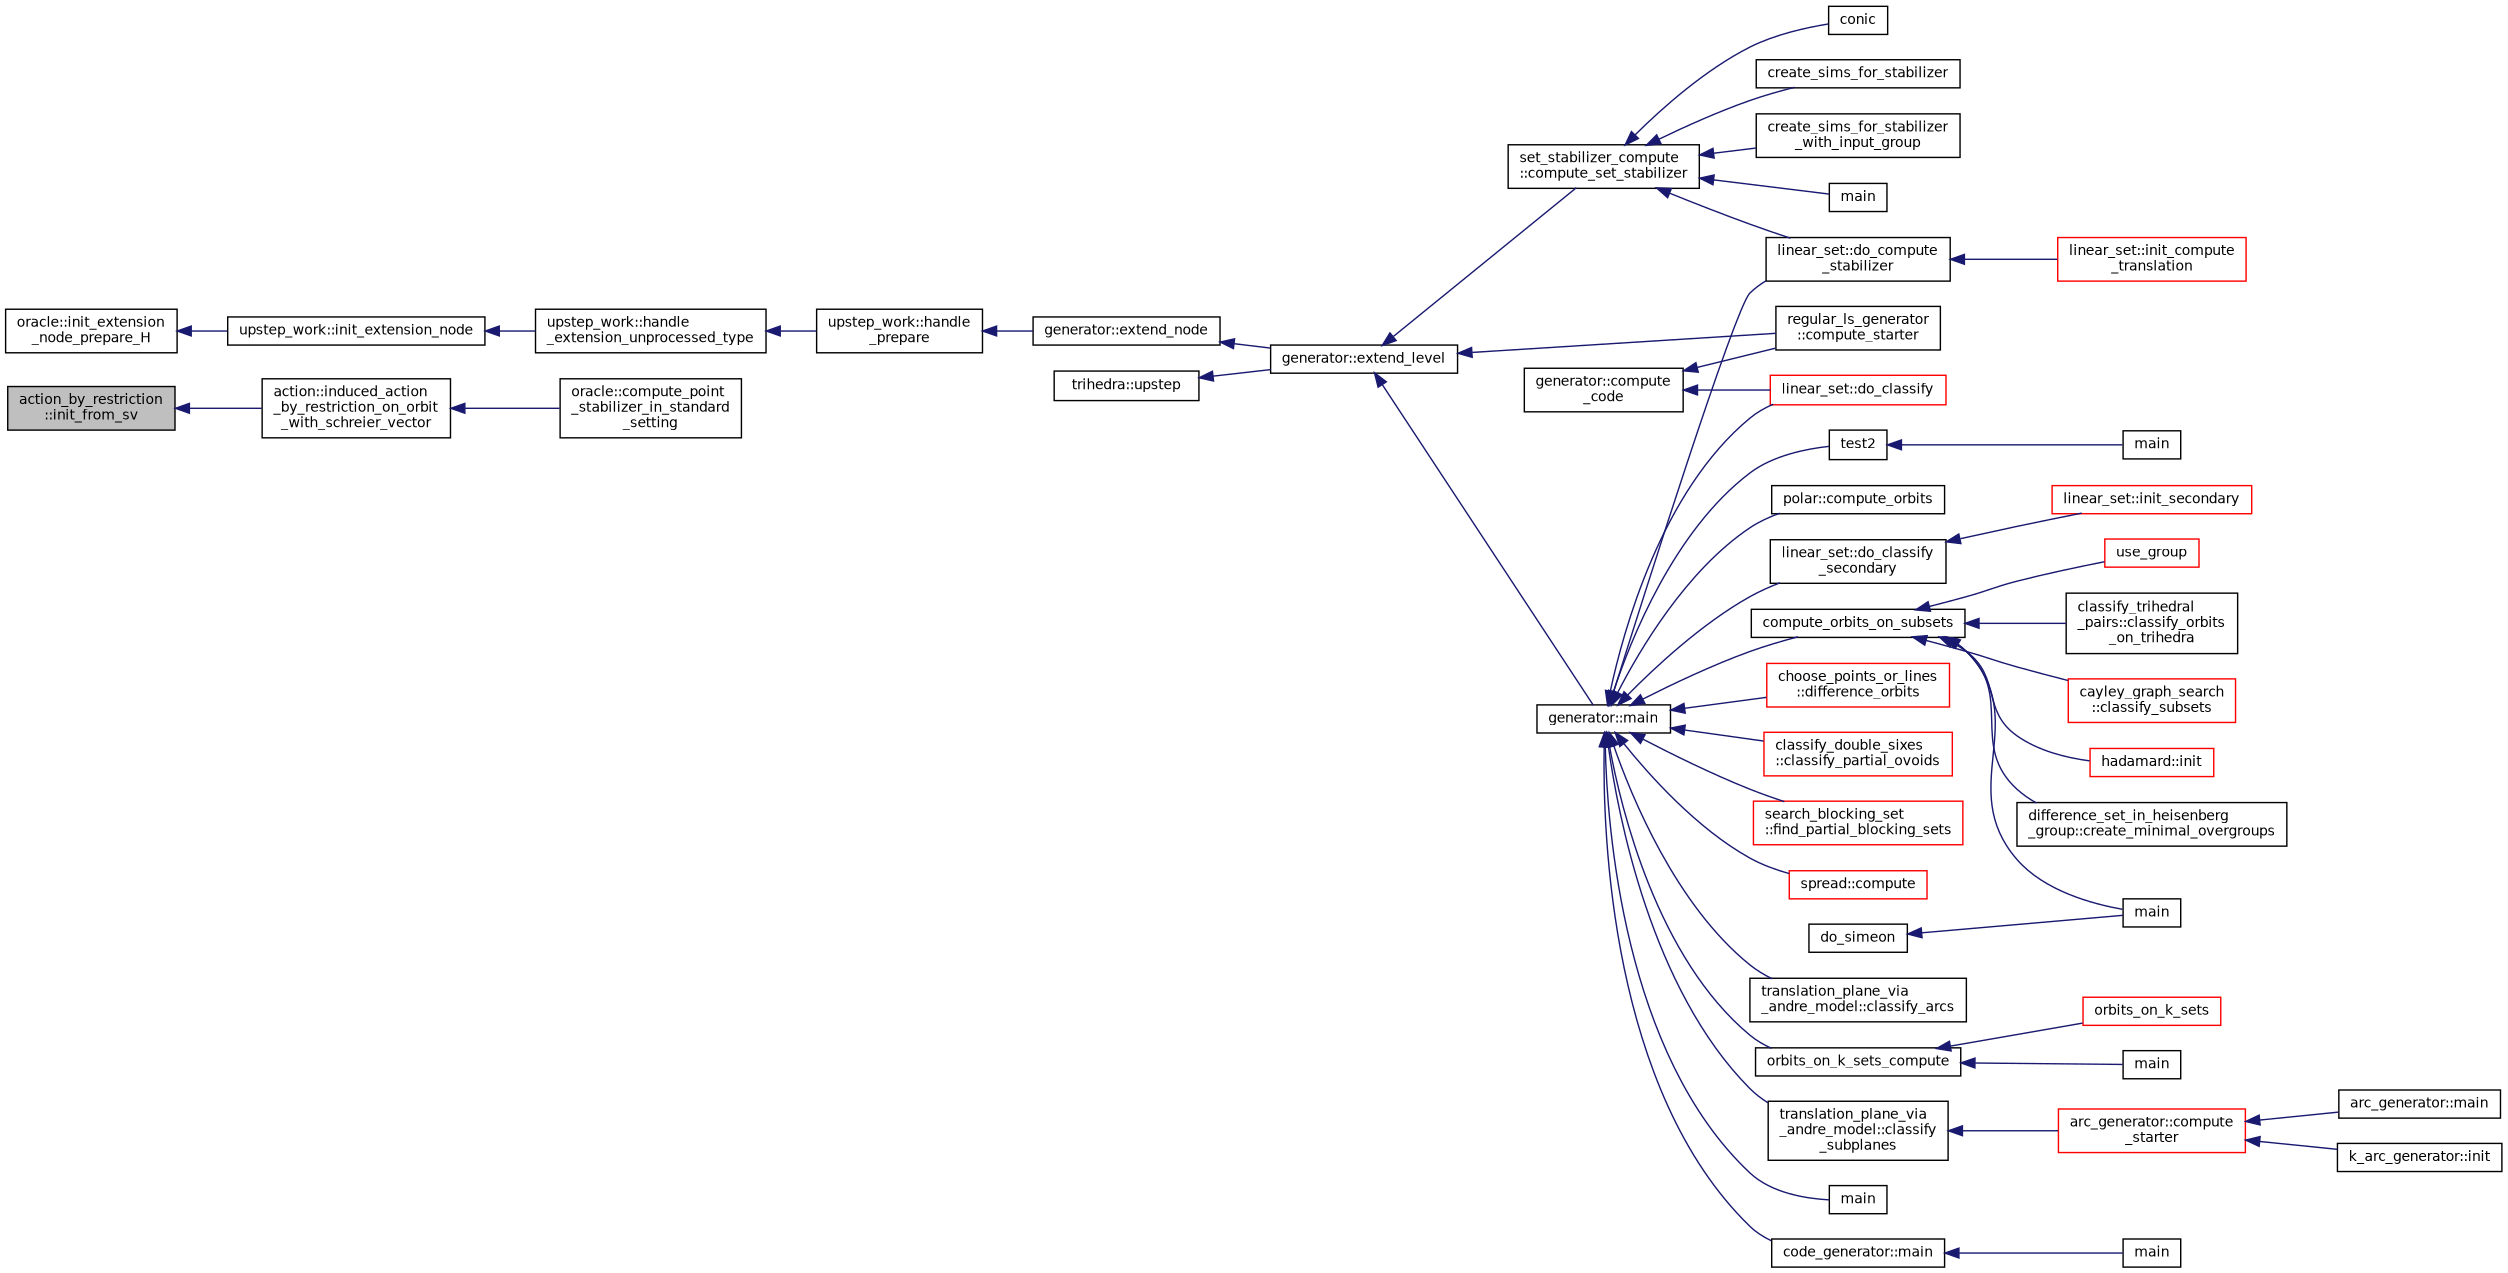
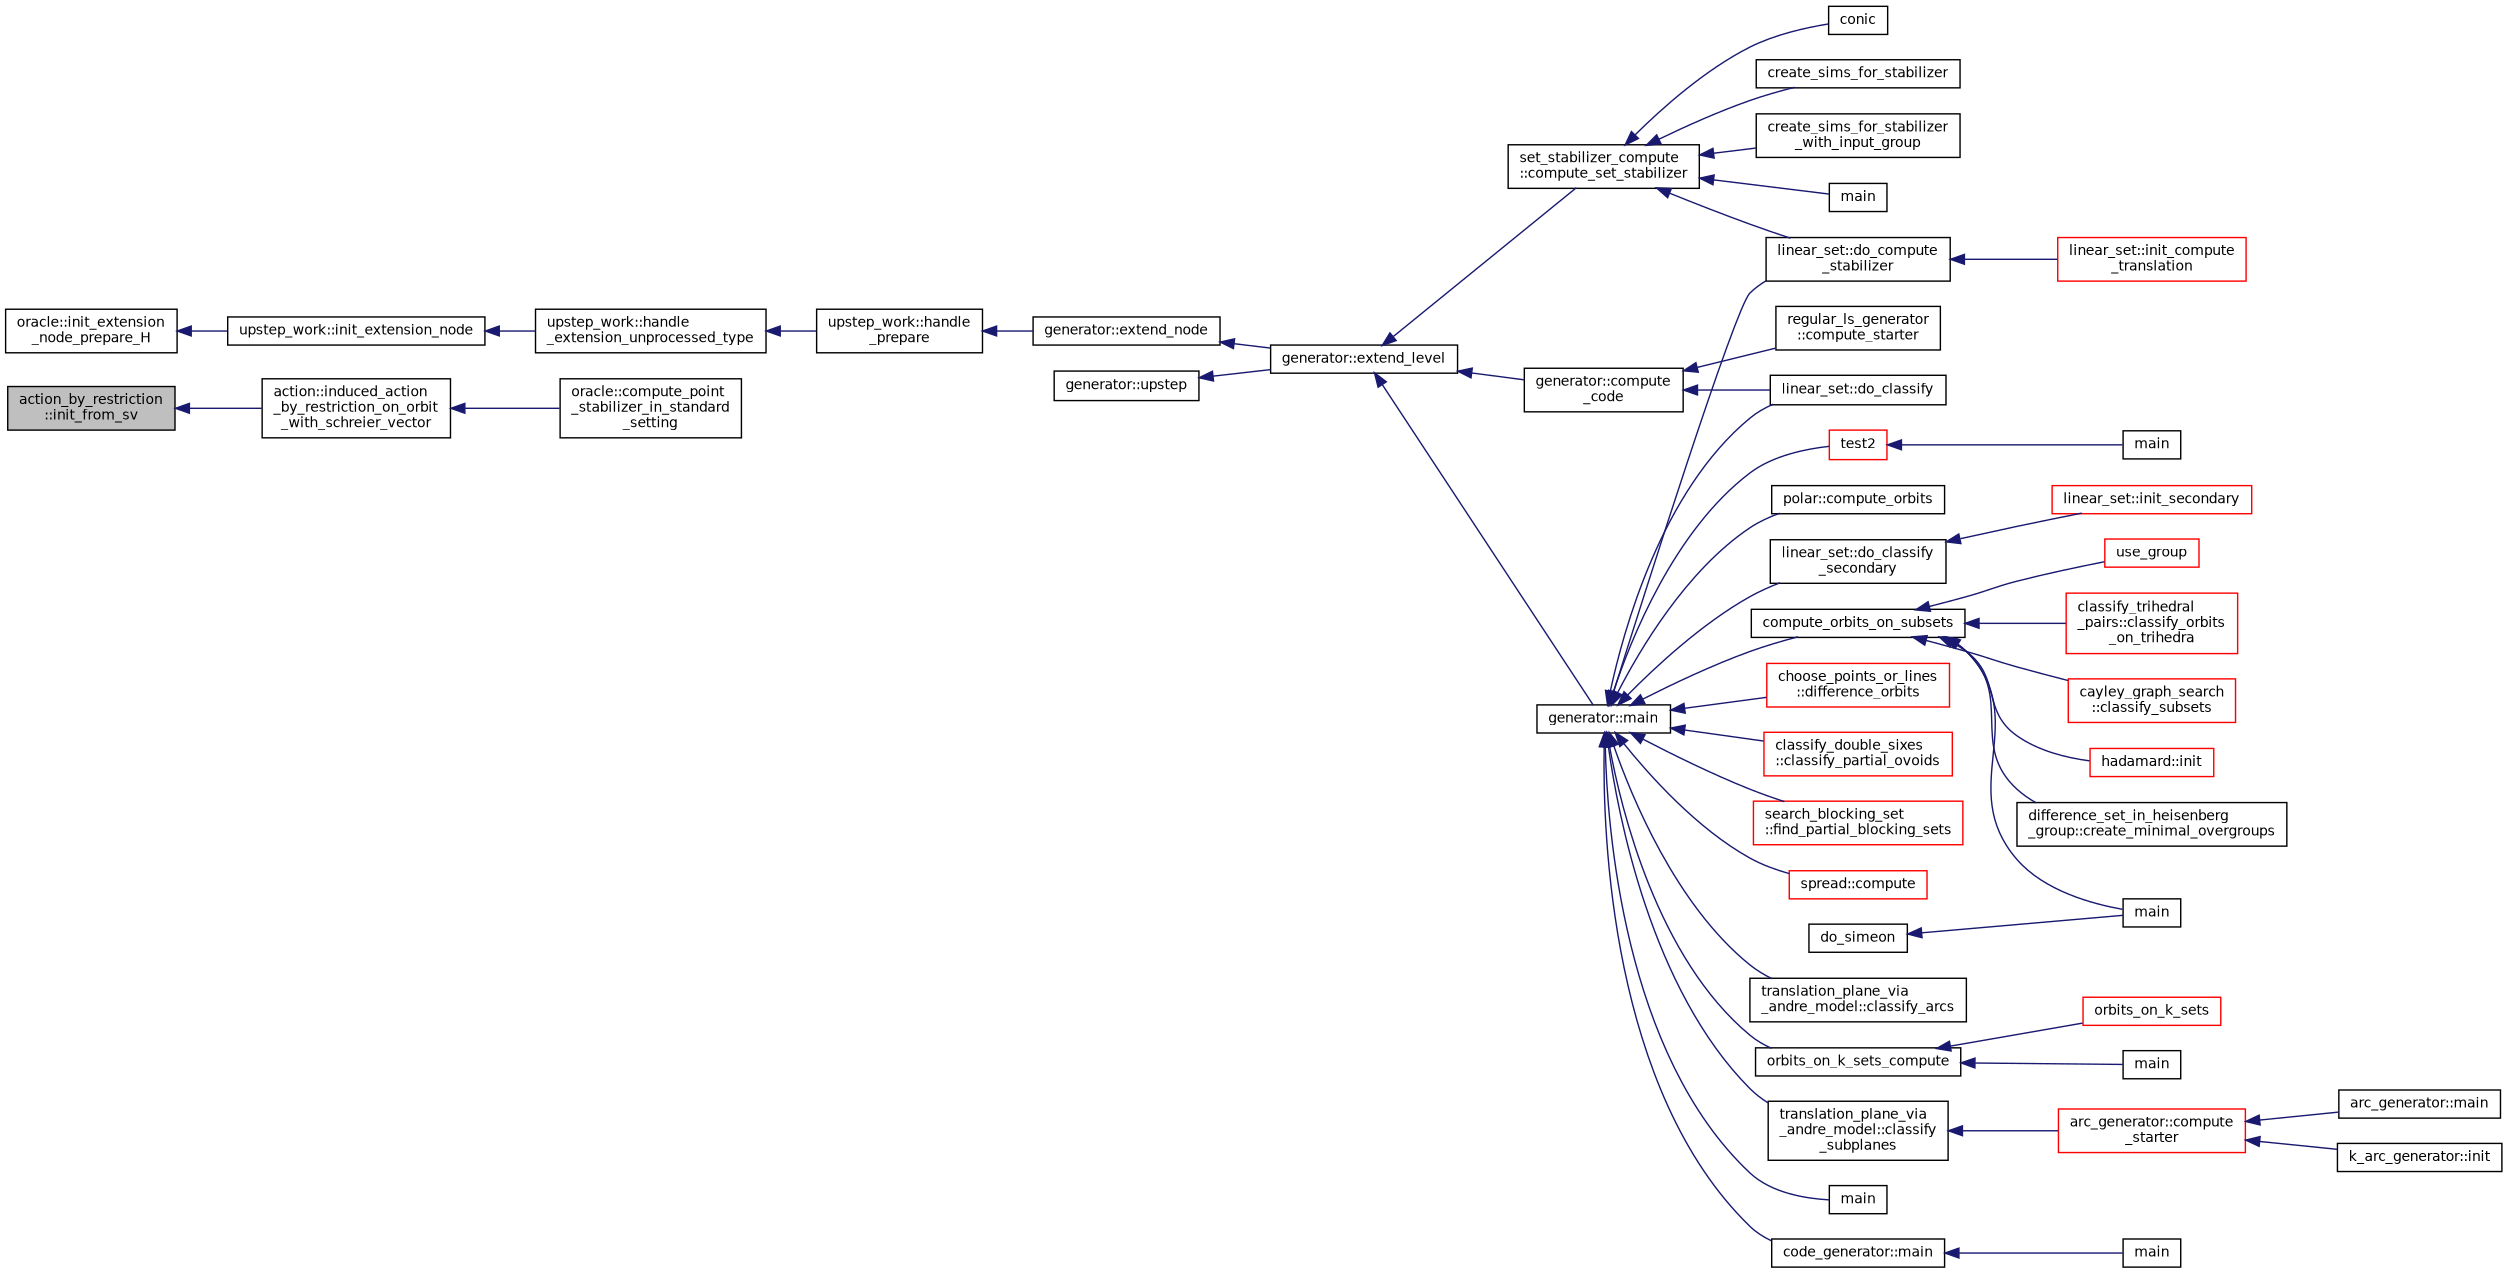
edge "regular_ls_generator ::compute_starter" -> "generator::extend_level": now "generator::compute _code" -> "generator::extend_level"
node "trihedra::upstep": label "trihedra::upstep" -> "generator::upstep"
node "linear_set::do_classify": color red -> black
node "test2": color black -> red
node "classify_trihedral _pairs::classify_orbits _on_trihedra": color black -> red
